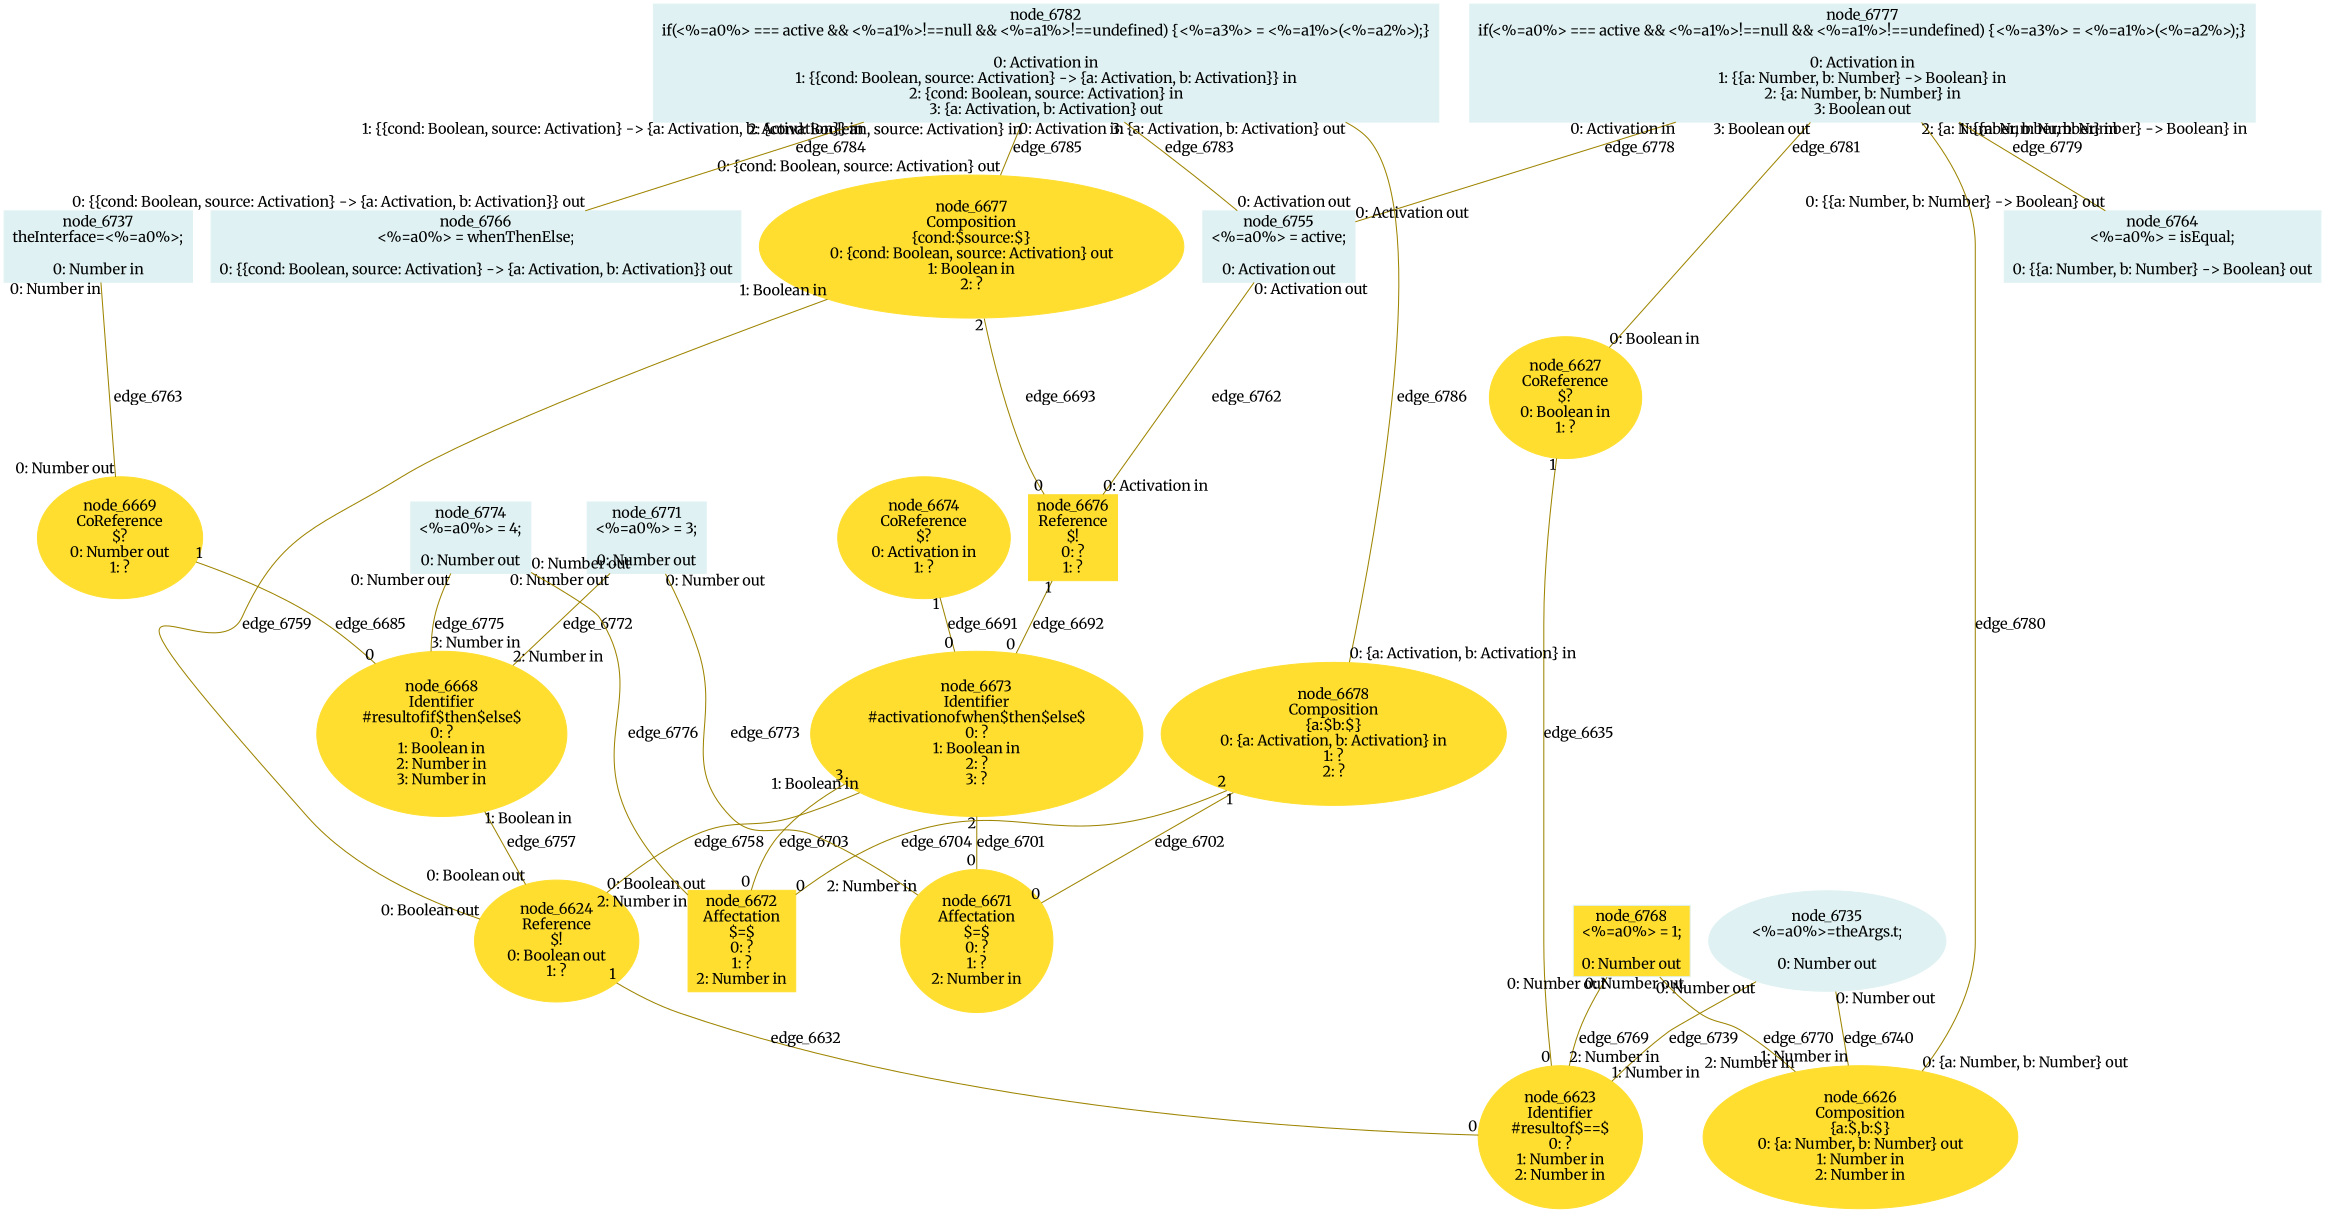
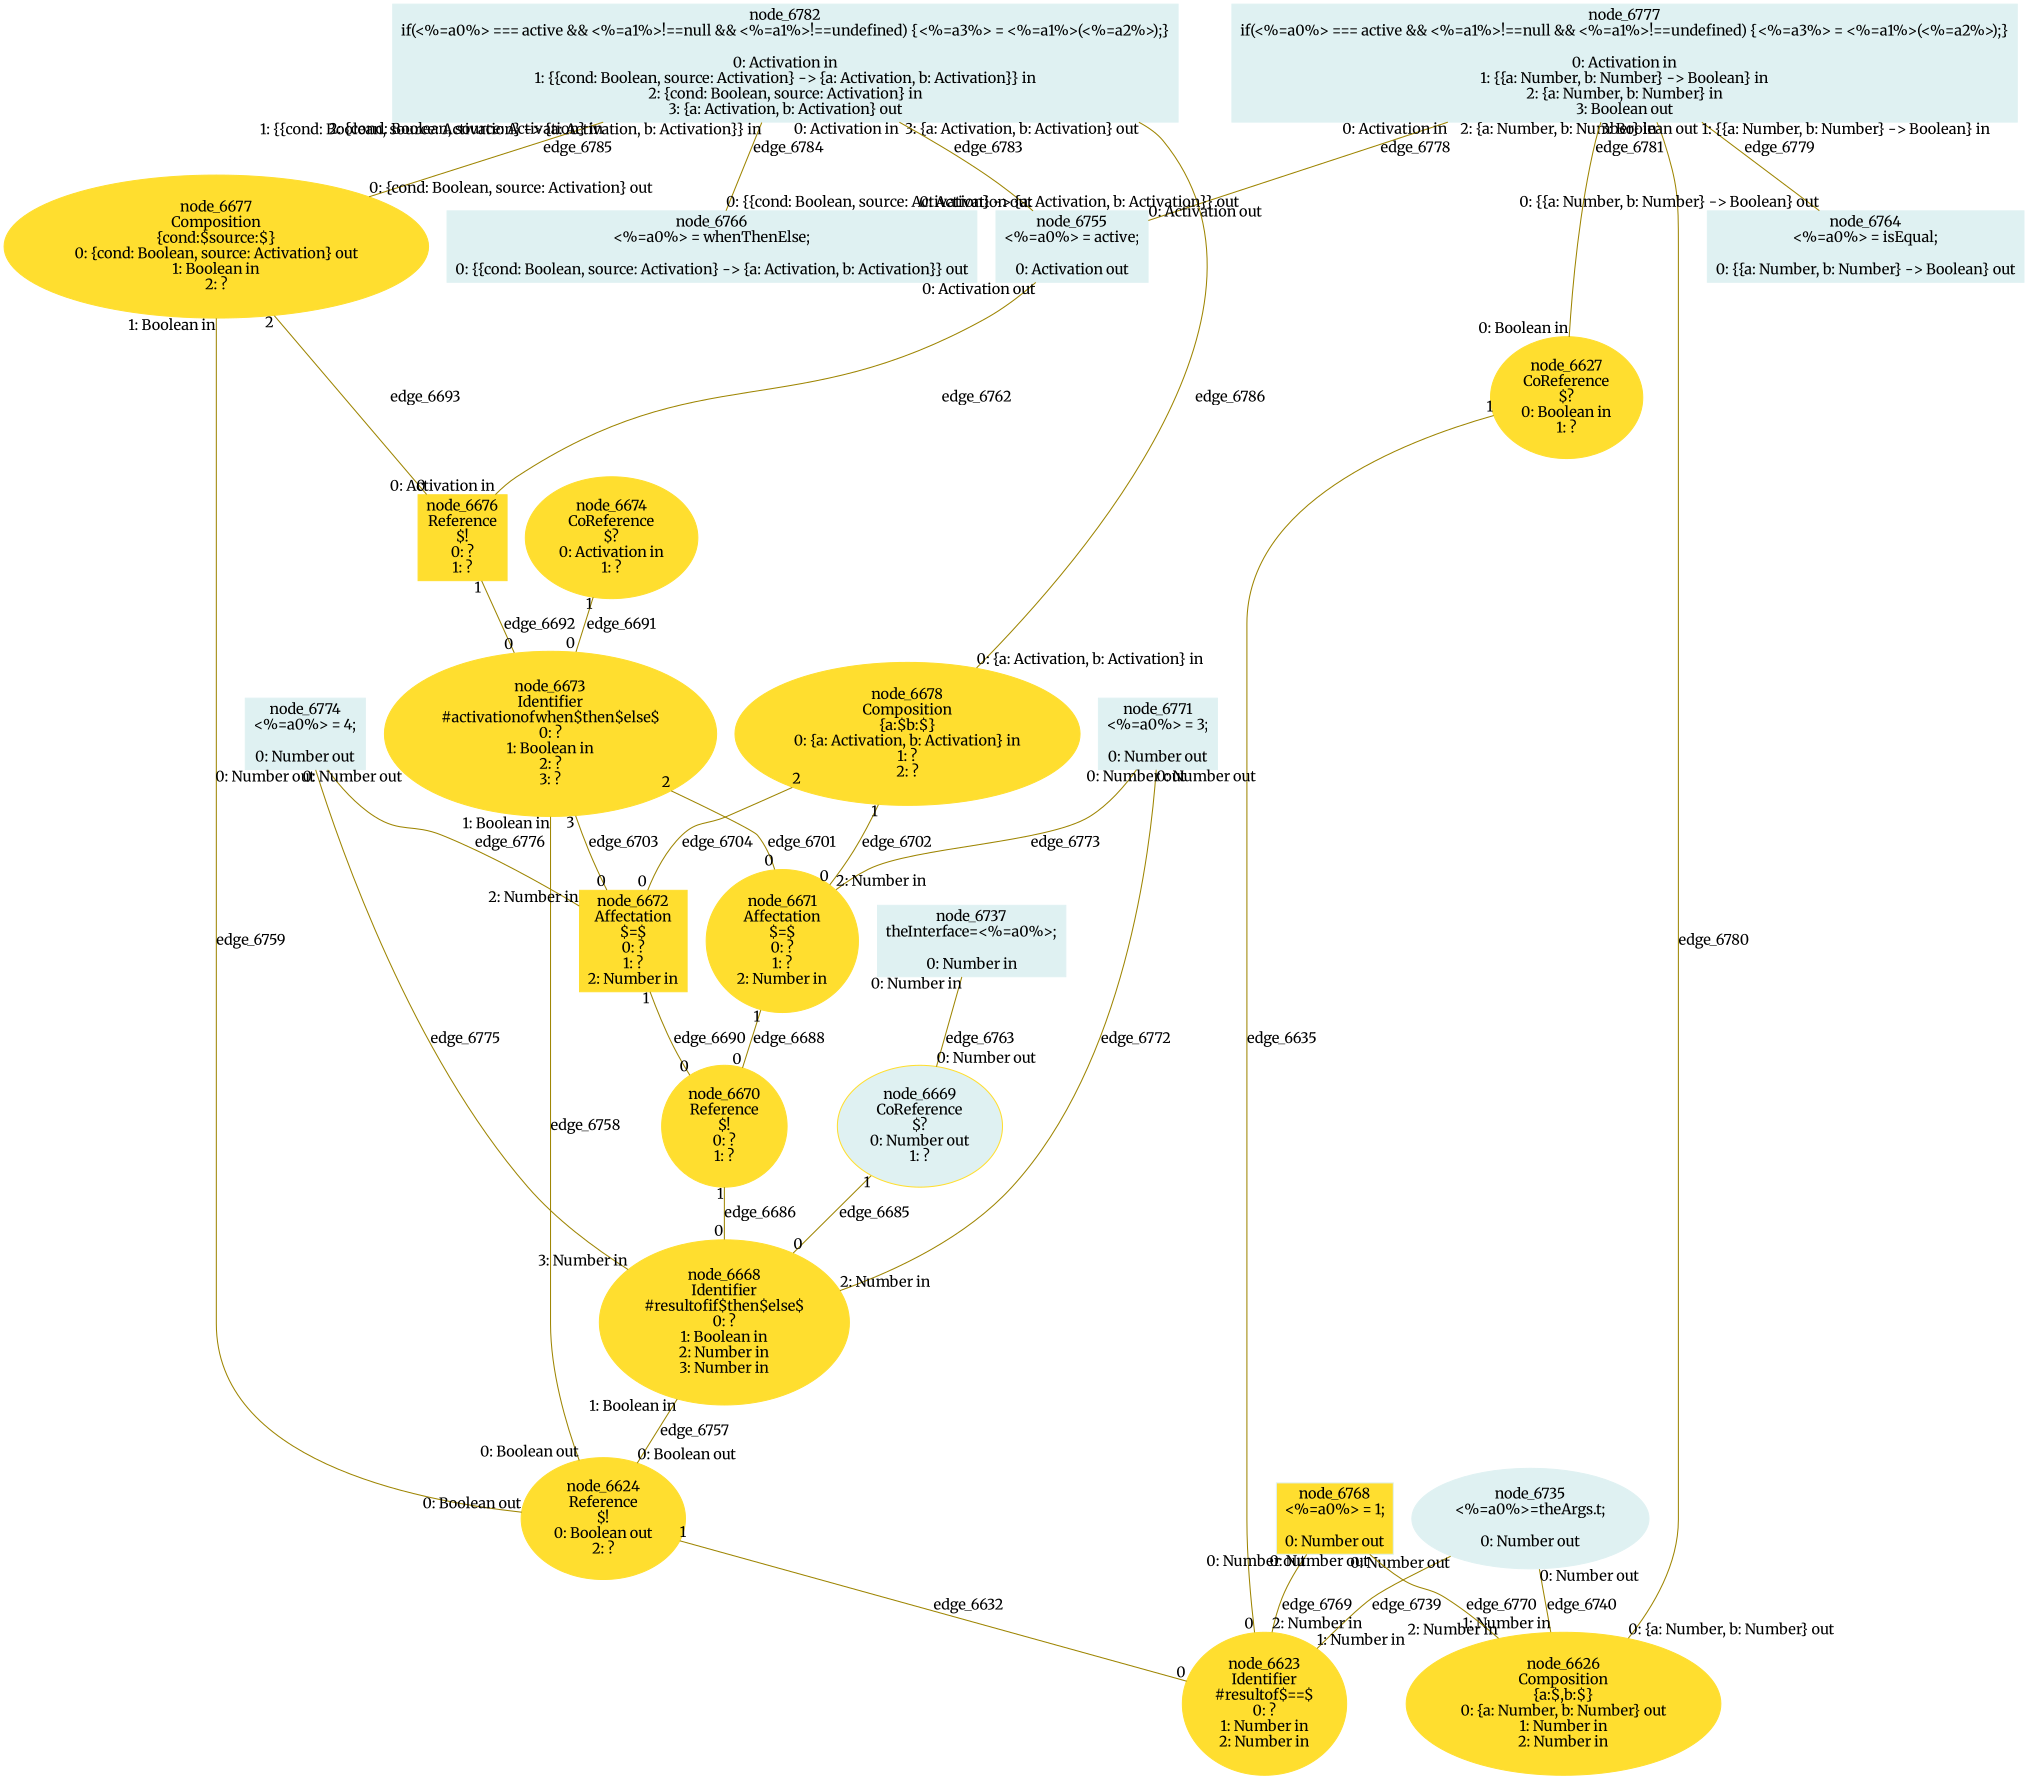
node "node_6669 CoReference $? 0: Number out 1: ?": fillcolor #ffde2f -> #dff1f2
node "node_6624 Reference $! 0: Boolean out 1: ?": label "node_6624 Reference $! 0: Boolean out 1: ?" -> "node_6624 Reference $! 0: Boolean out 2: ?"
node "node_6670 Reference $! 0: ? 1: ?": added
